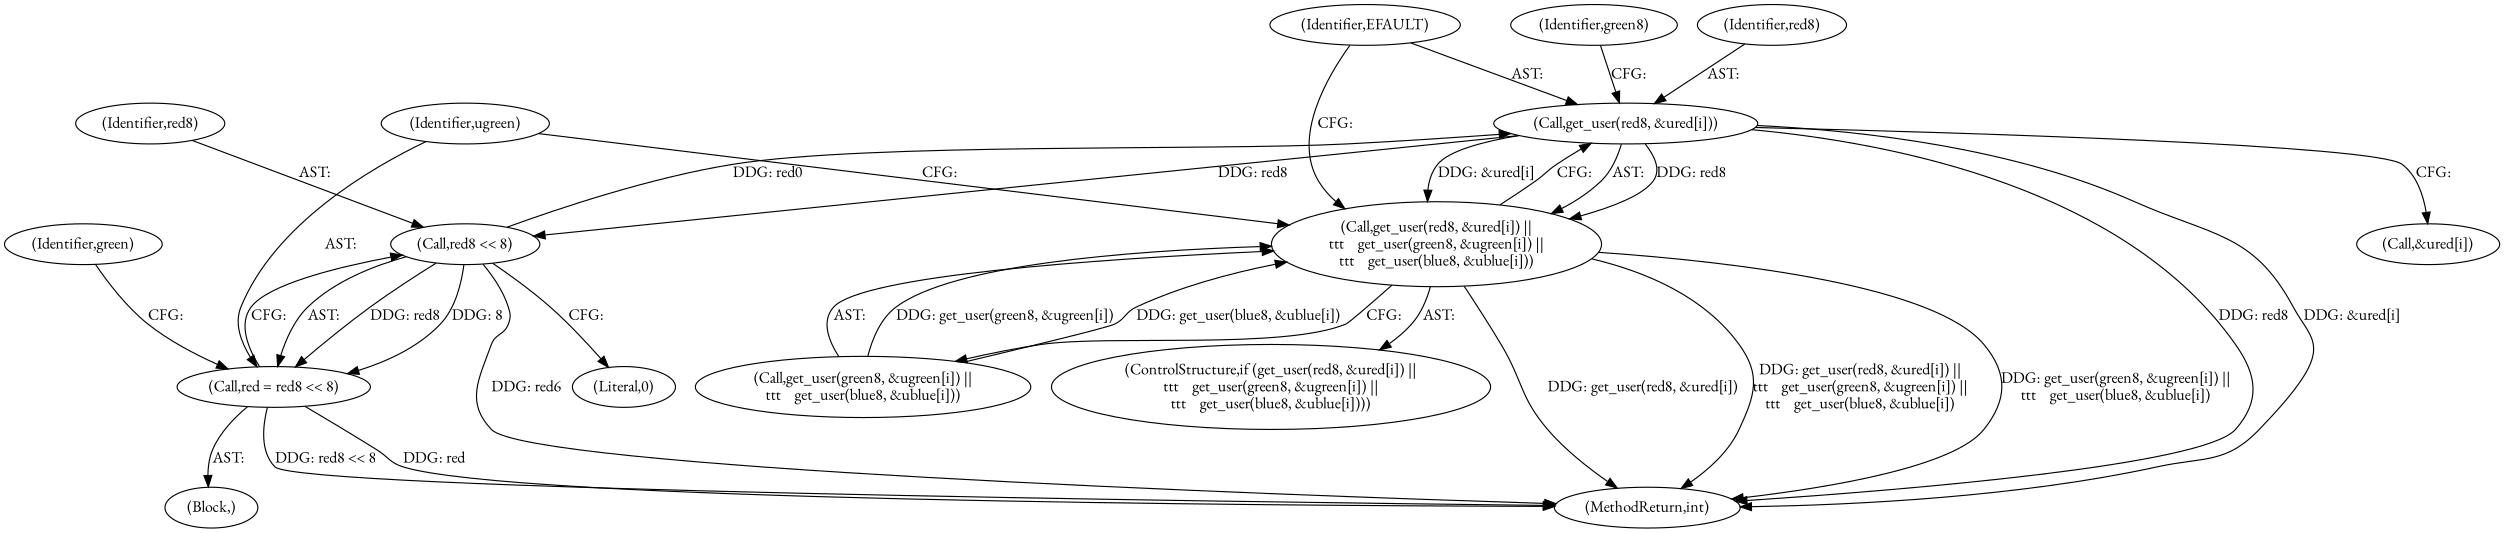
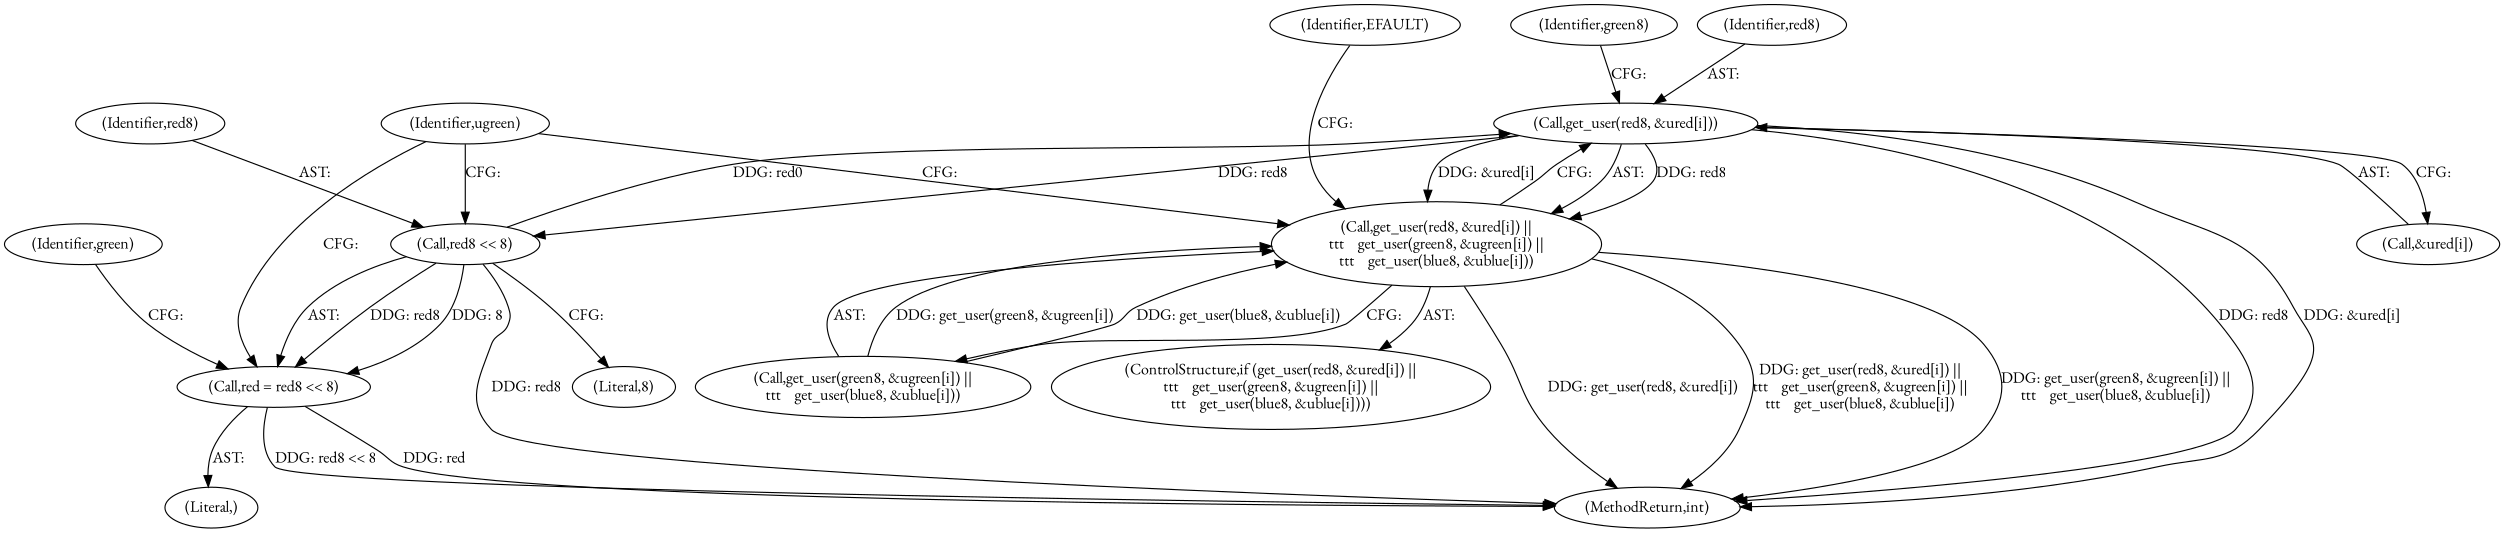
edge "(Identifier,EFAULT)" -> "(Call,get_user(red8, &ured[i]))": now "(Call,&ured[i])" -> "(Call,get_user(red8, &ured[i]))"
edge "(Identifier,ugreen)" -> "(Call,red = red8 << 8)": label "AST: " -> "CFG: "
edge "(Call,red = red8 << 8)" -> "(Call,red8 << 8)": now "(Identifier,ugreen)" -> "(Call,red8 << 8)"
edge "(Call,red8 << 8)" -> "(MethodReturn,int)": label "DDG: red6" -> "DDG: red8"
node "(Literal,0)": label "(Literal,0)" -> "(Literal,8)"
node "(Block,)": label "(Block,)" -> "(Literal,)"
